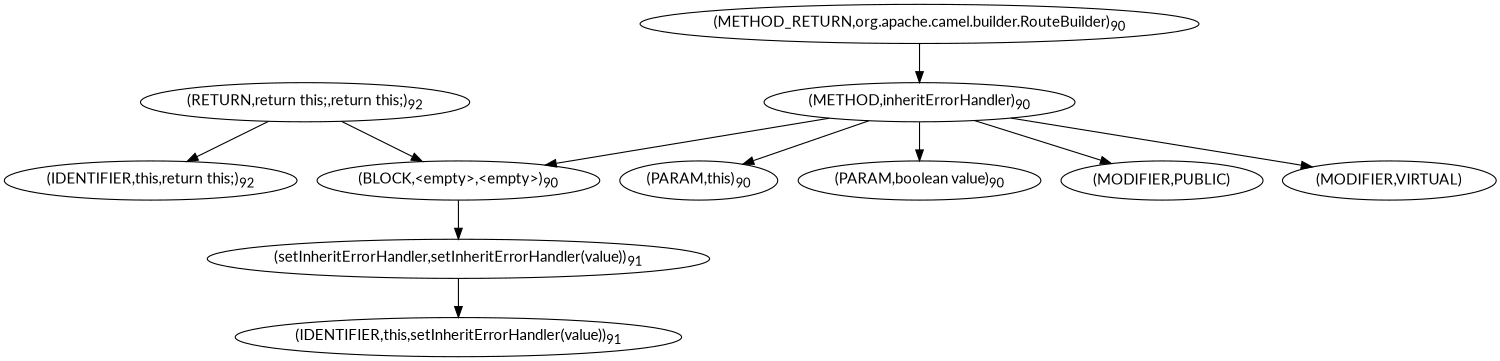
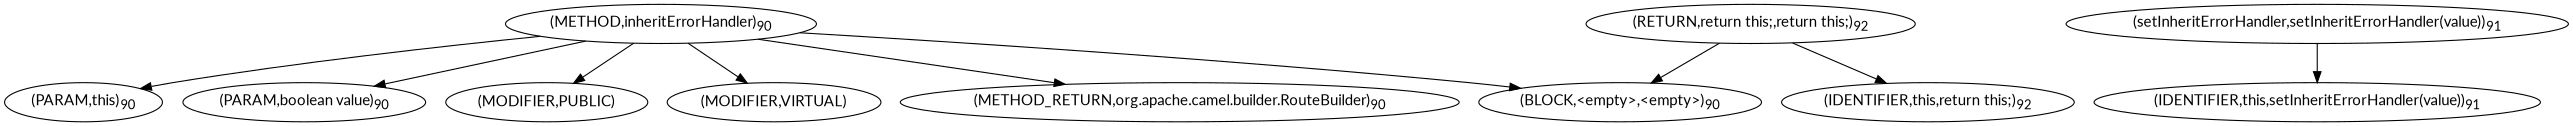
edge "(METHOD_RETURN,org.apache.camel.builder.RouteBuilder)" -> "(METHOD,inheritErrorHandler)": reversed
edge "(BLOCK,<empty>,<empty>)" -> "(setInheritErrorHandler,setInheritErrorHandler(value))": removed
